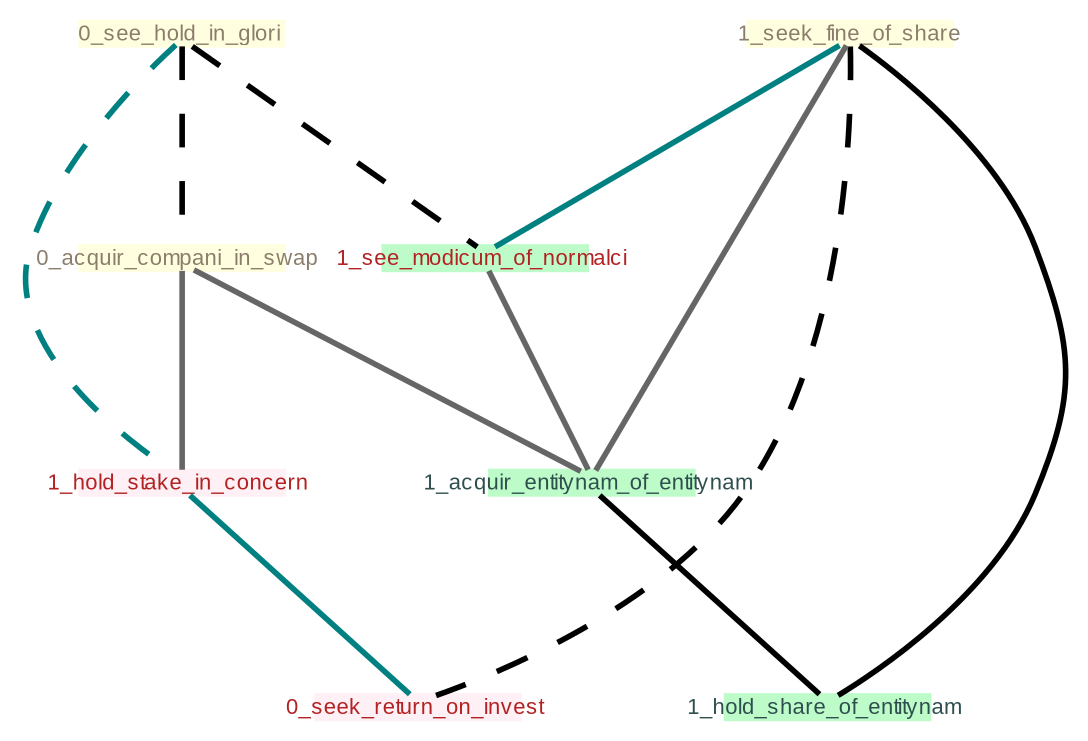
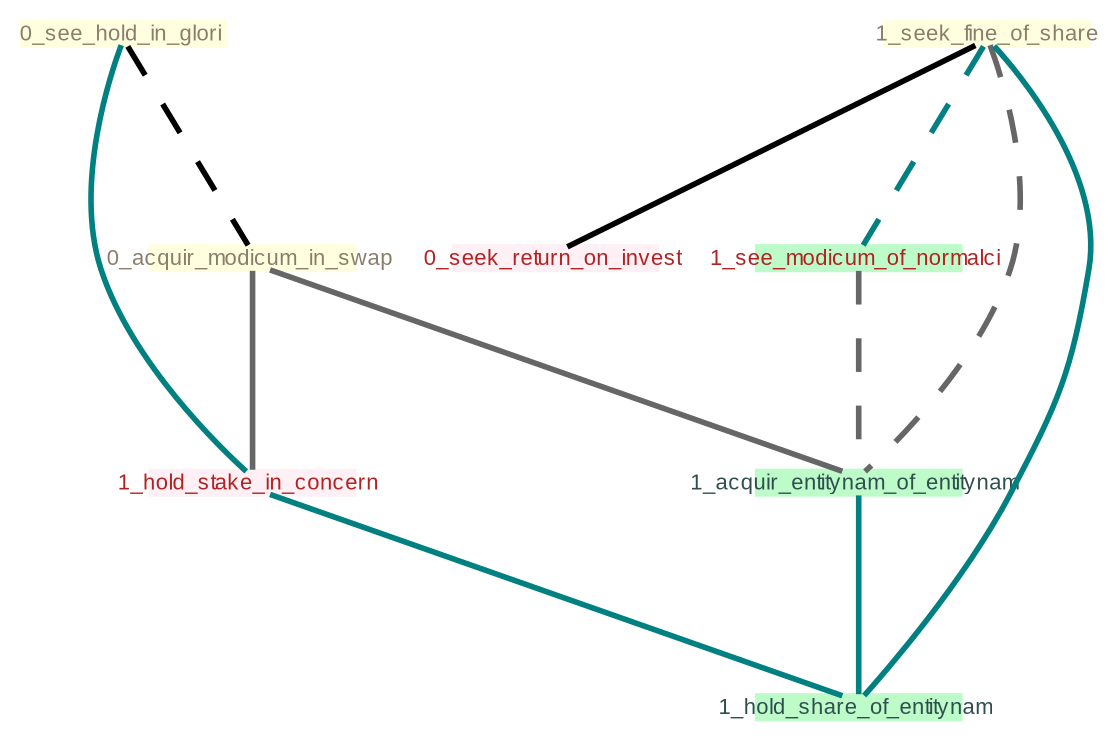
edge "1_seek_fine_of_share" -- "1_see_modicum_of_normalci": style solid -> dashed
edge "0_see_hold_in_glori" -- "1_see_modicum_of_normalci": removed
node "0_acquir_compani_in_swap": label "0_acquir_compani_in_swap" -> "0_acquir_modicum_in_swap"
edge "1_seek_fine_of_share" -- "1_acquir_entitynam_of_entitynam": style solid -> dashed
edge "0_see_hold_in_glori" -- "1_hold_stake_in_concern": style dashed -> solid
edge "1_see_modicum_of_normalci" -- "1_acquir_entitynam_of_entitynam": style solid -> dashed
edge "1_seek_fine_of_share" -- "1_hold_share_of_entitynam": color black -> teal
edge "1_seek_fine_of_share" -- "0_seek_return_on_invest": style dashed -> solid
edge "1_hold_stake_in_concern" -- "0_seek_return_on_invest": now "1_hold_stake_in_concern" -- "1_hold_share_of_entitynam"
edge "1_acquir_entitynam_of_entitynam" -- "1_hold_share_of_entitynam": color black -> teal
